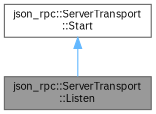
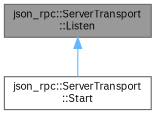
edge "json_rpc::ServerTransport ::Listen" -> "json_rpc::ServerTransport ::Start": reversed
